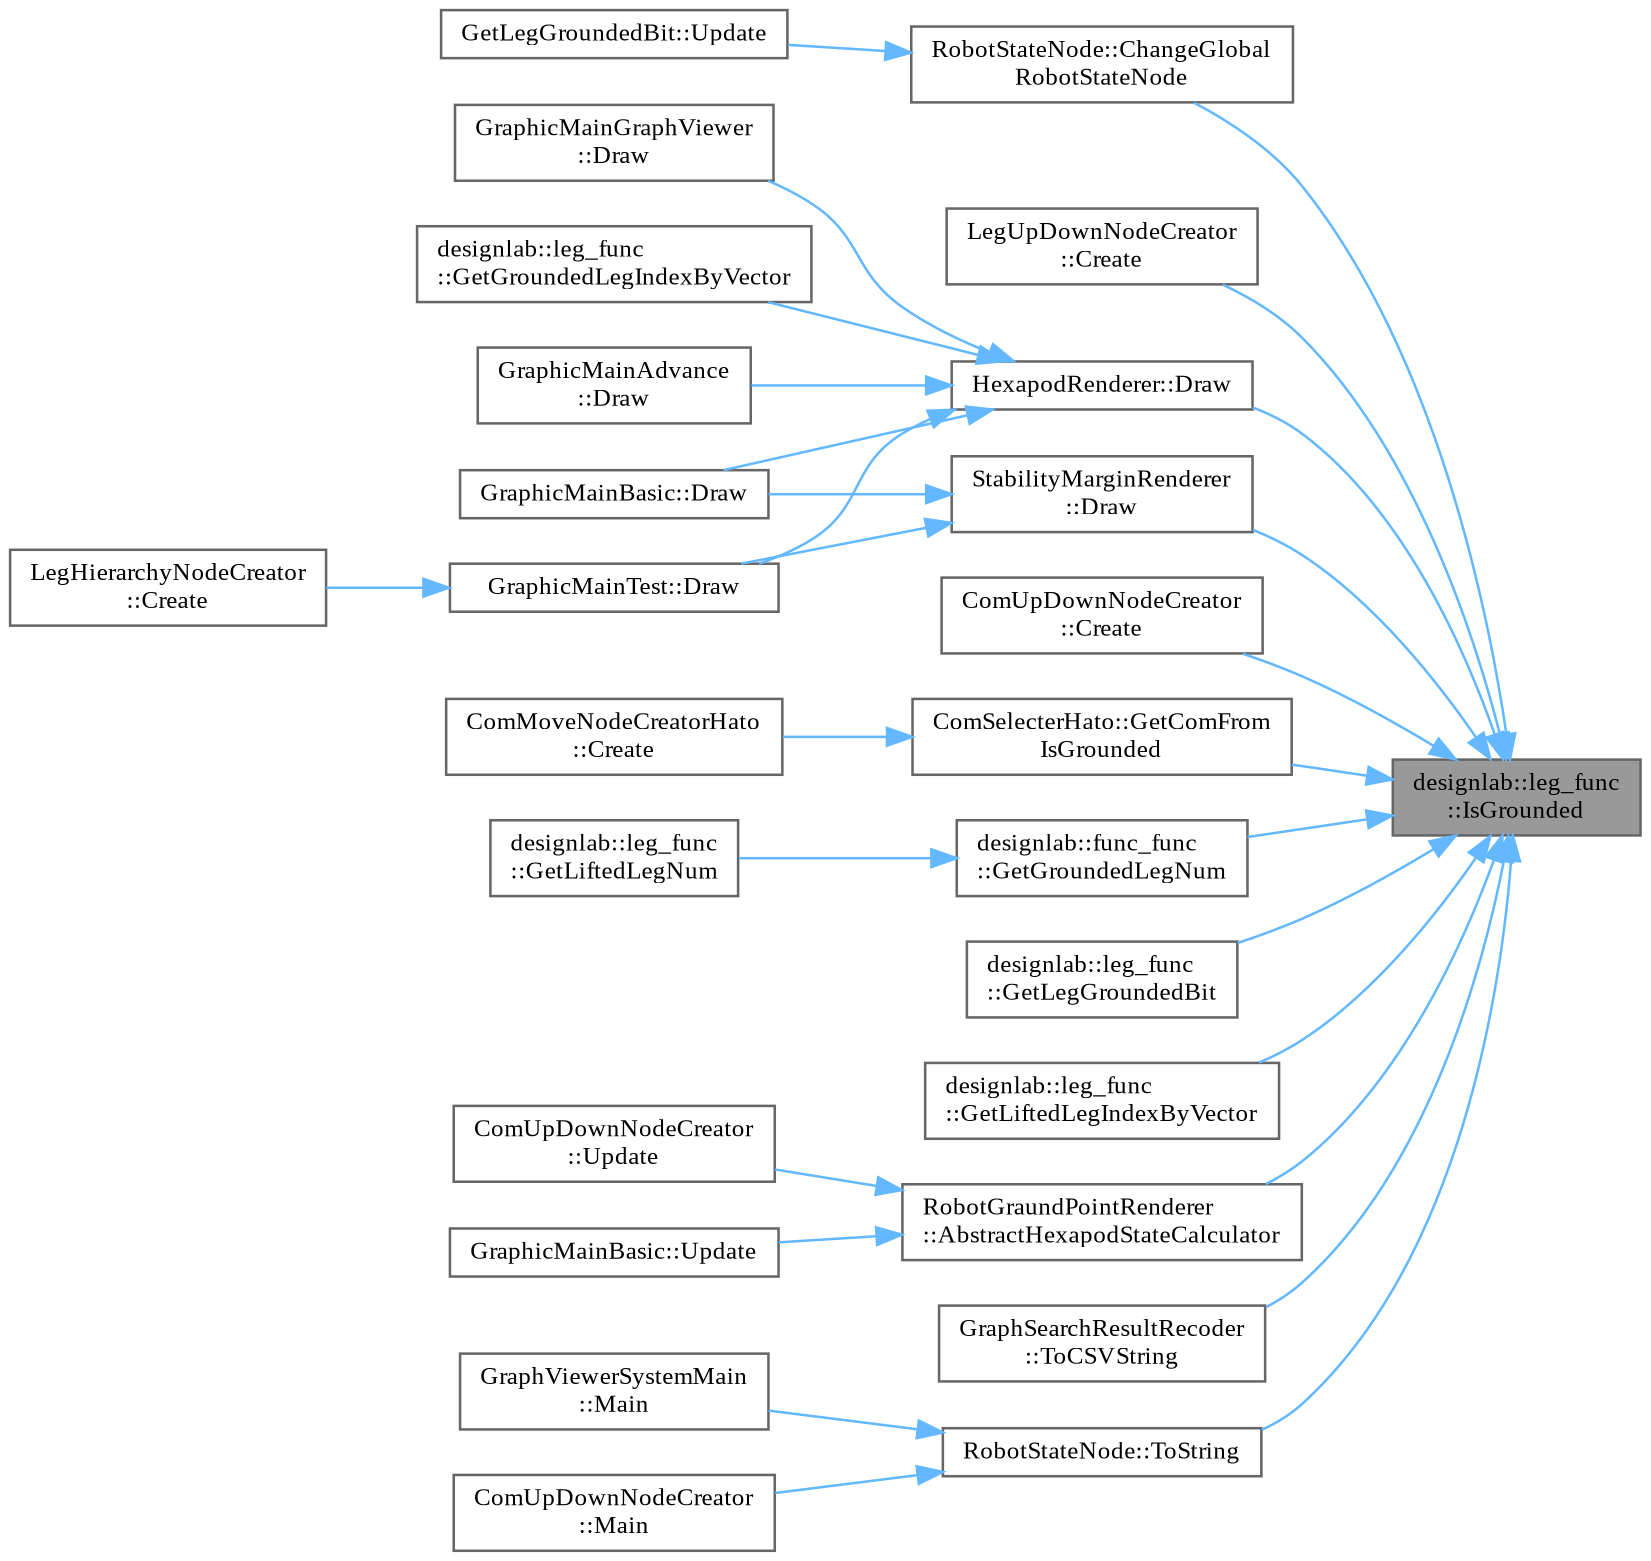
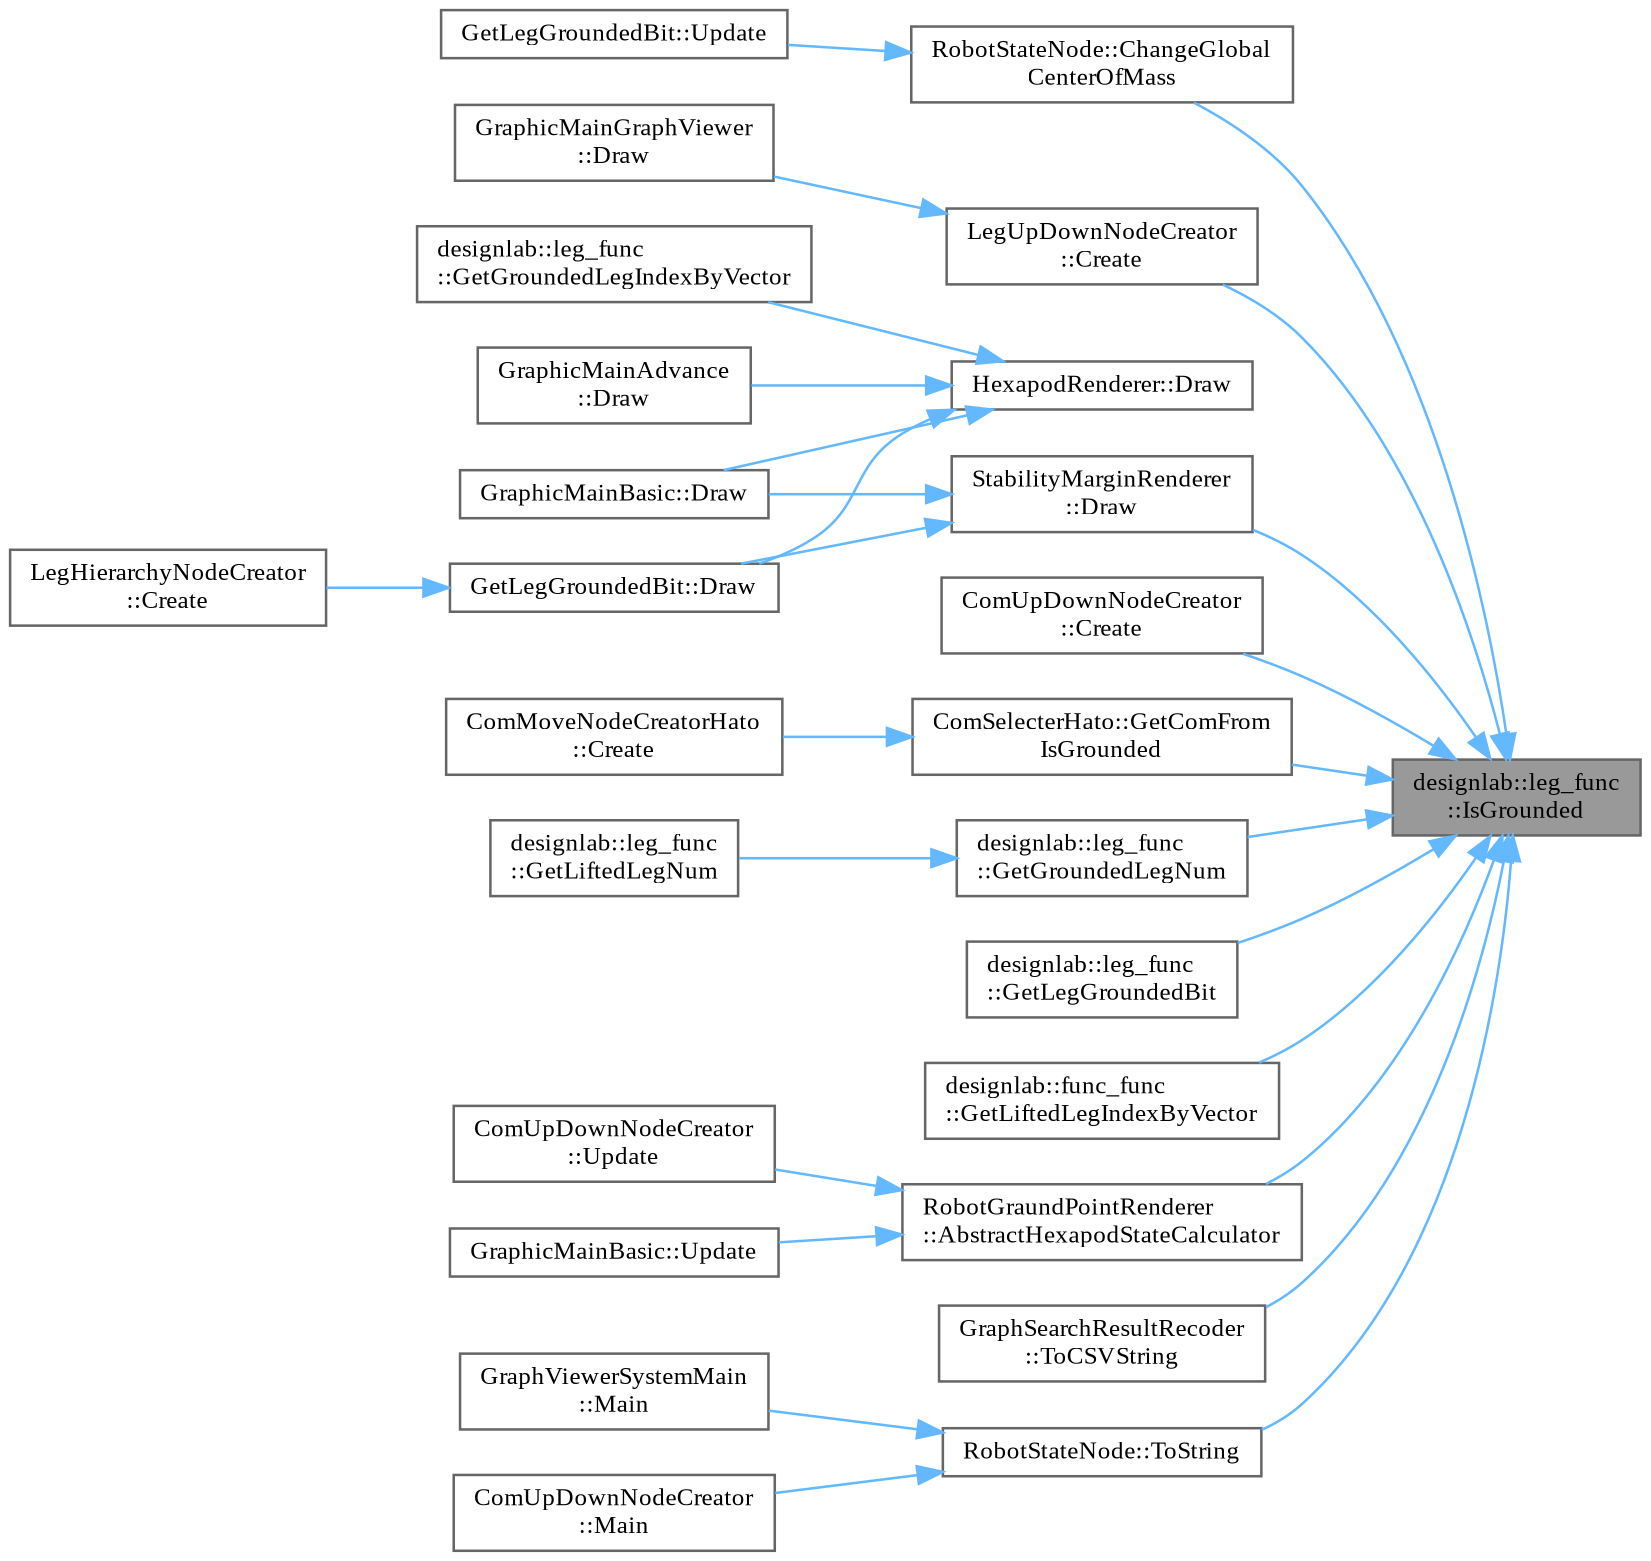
node "RobotStateNode::ChangeGlobal RobotStateNode": label "RobotStateNode::ChangeGlobal RobotStateNode" -> "RobotStateNode::ChangeGlobal CenterOfMass"
edge "GraphicMainGraphViewer ::Draw" -> "HexapodRenderer::Draw": now "GraphicMainGraphViewer ::Draw" -> "LegUpDownNodeCreator ::Create"
edge "HexapodRenderer::Draw" -> "designlab::leg_func ::IsGrounded": removed
node "GraphicMainTest::Draw": label "GraphicMainTest::Draw" -> "GetLegGroundedBit::Draw"
node "designlab::func_func ::GetGroundedLegNum": label "designlab::func_func ::GetGroundedLegNum" -> "designlab::leg_func ::GetGroundedLegNum"
node "designlab::leg_func ::GetLiftedLegIndexByVector": label "designlab::leg_func ::GetLiftedLegIndexByVector" -> "designlab::func_func ::GetLiftedLegIndexByVector"
